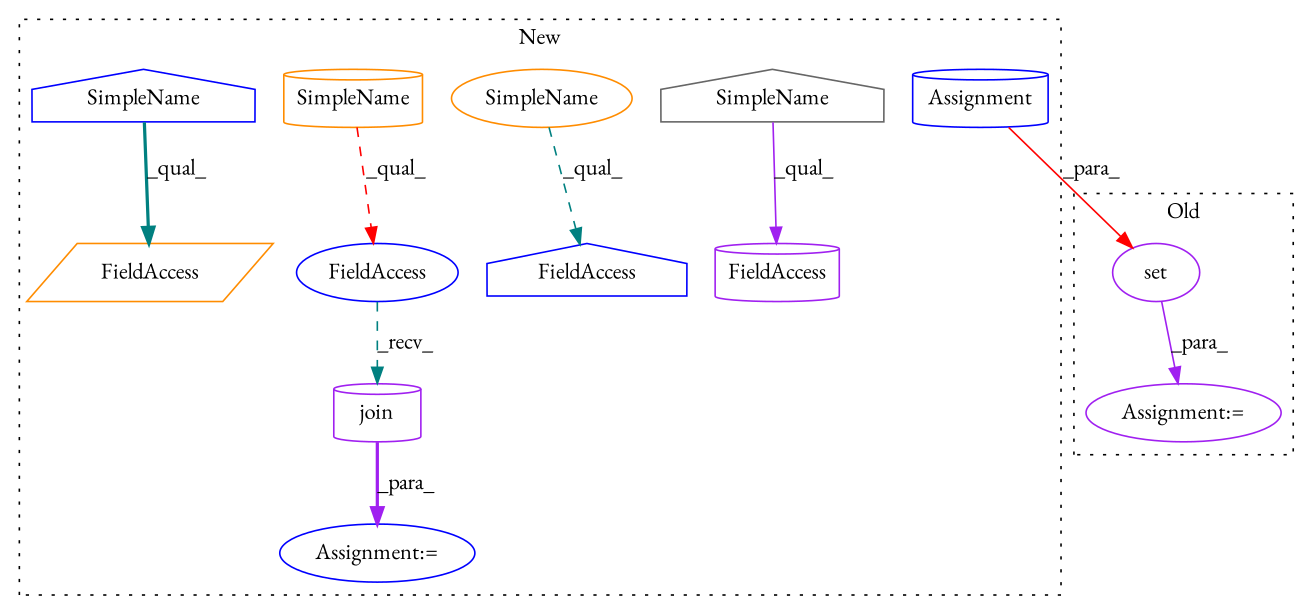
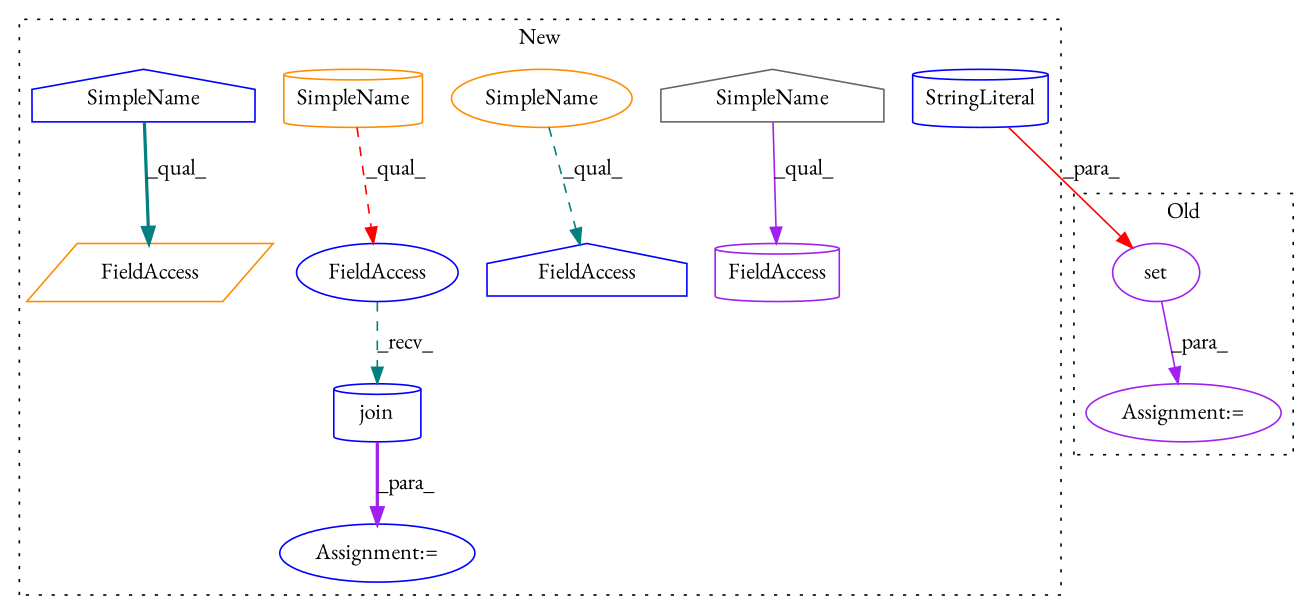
node "Assignment": label "Assignment" -> "StringLiteral"
node "join": color purple -> blue
